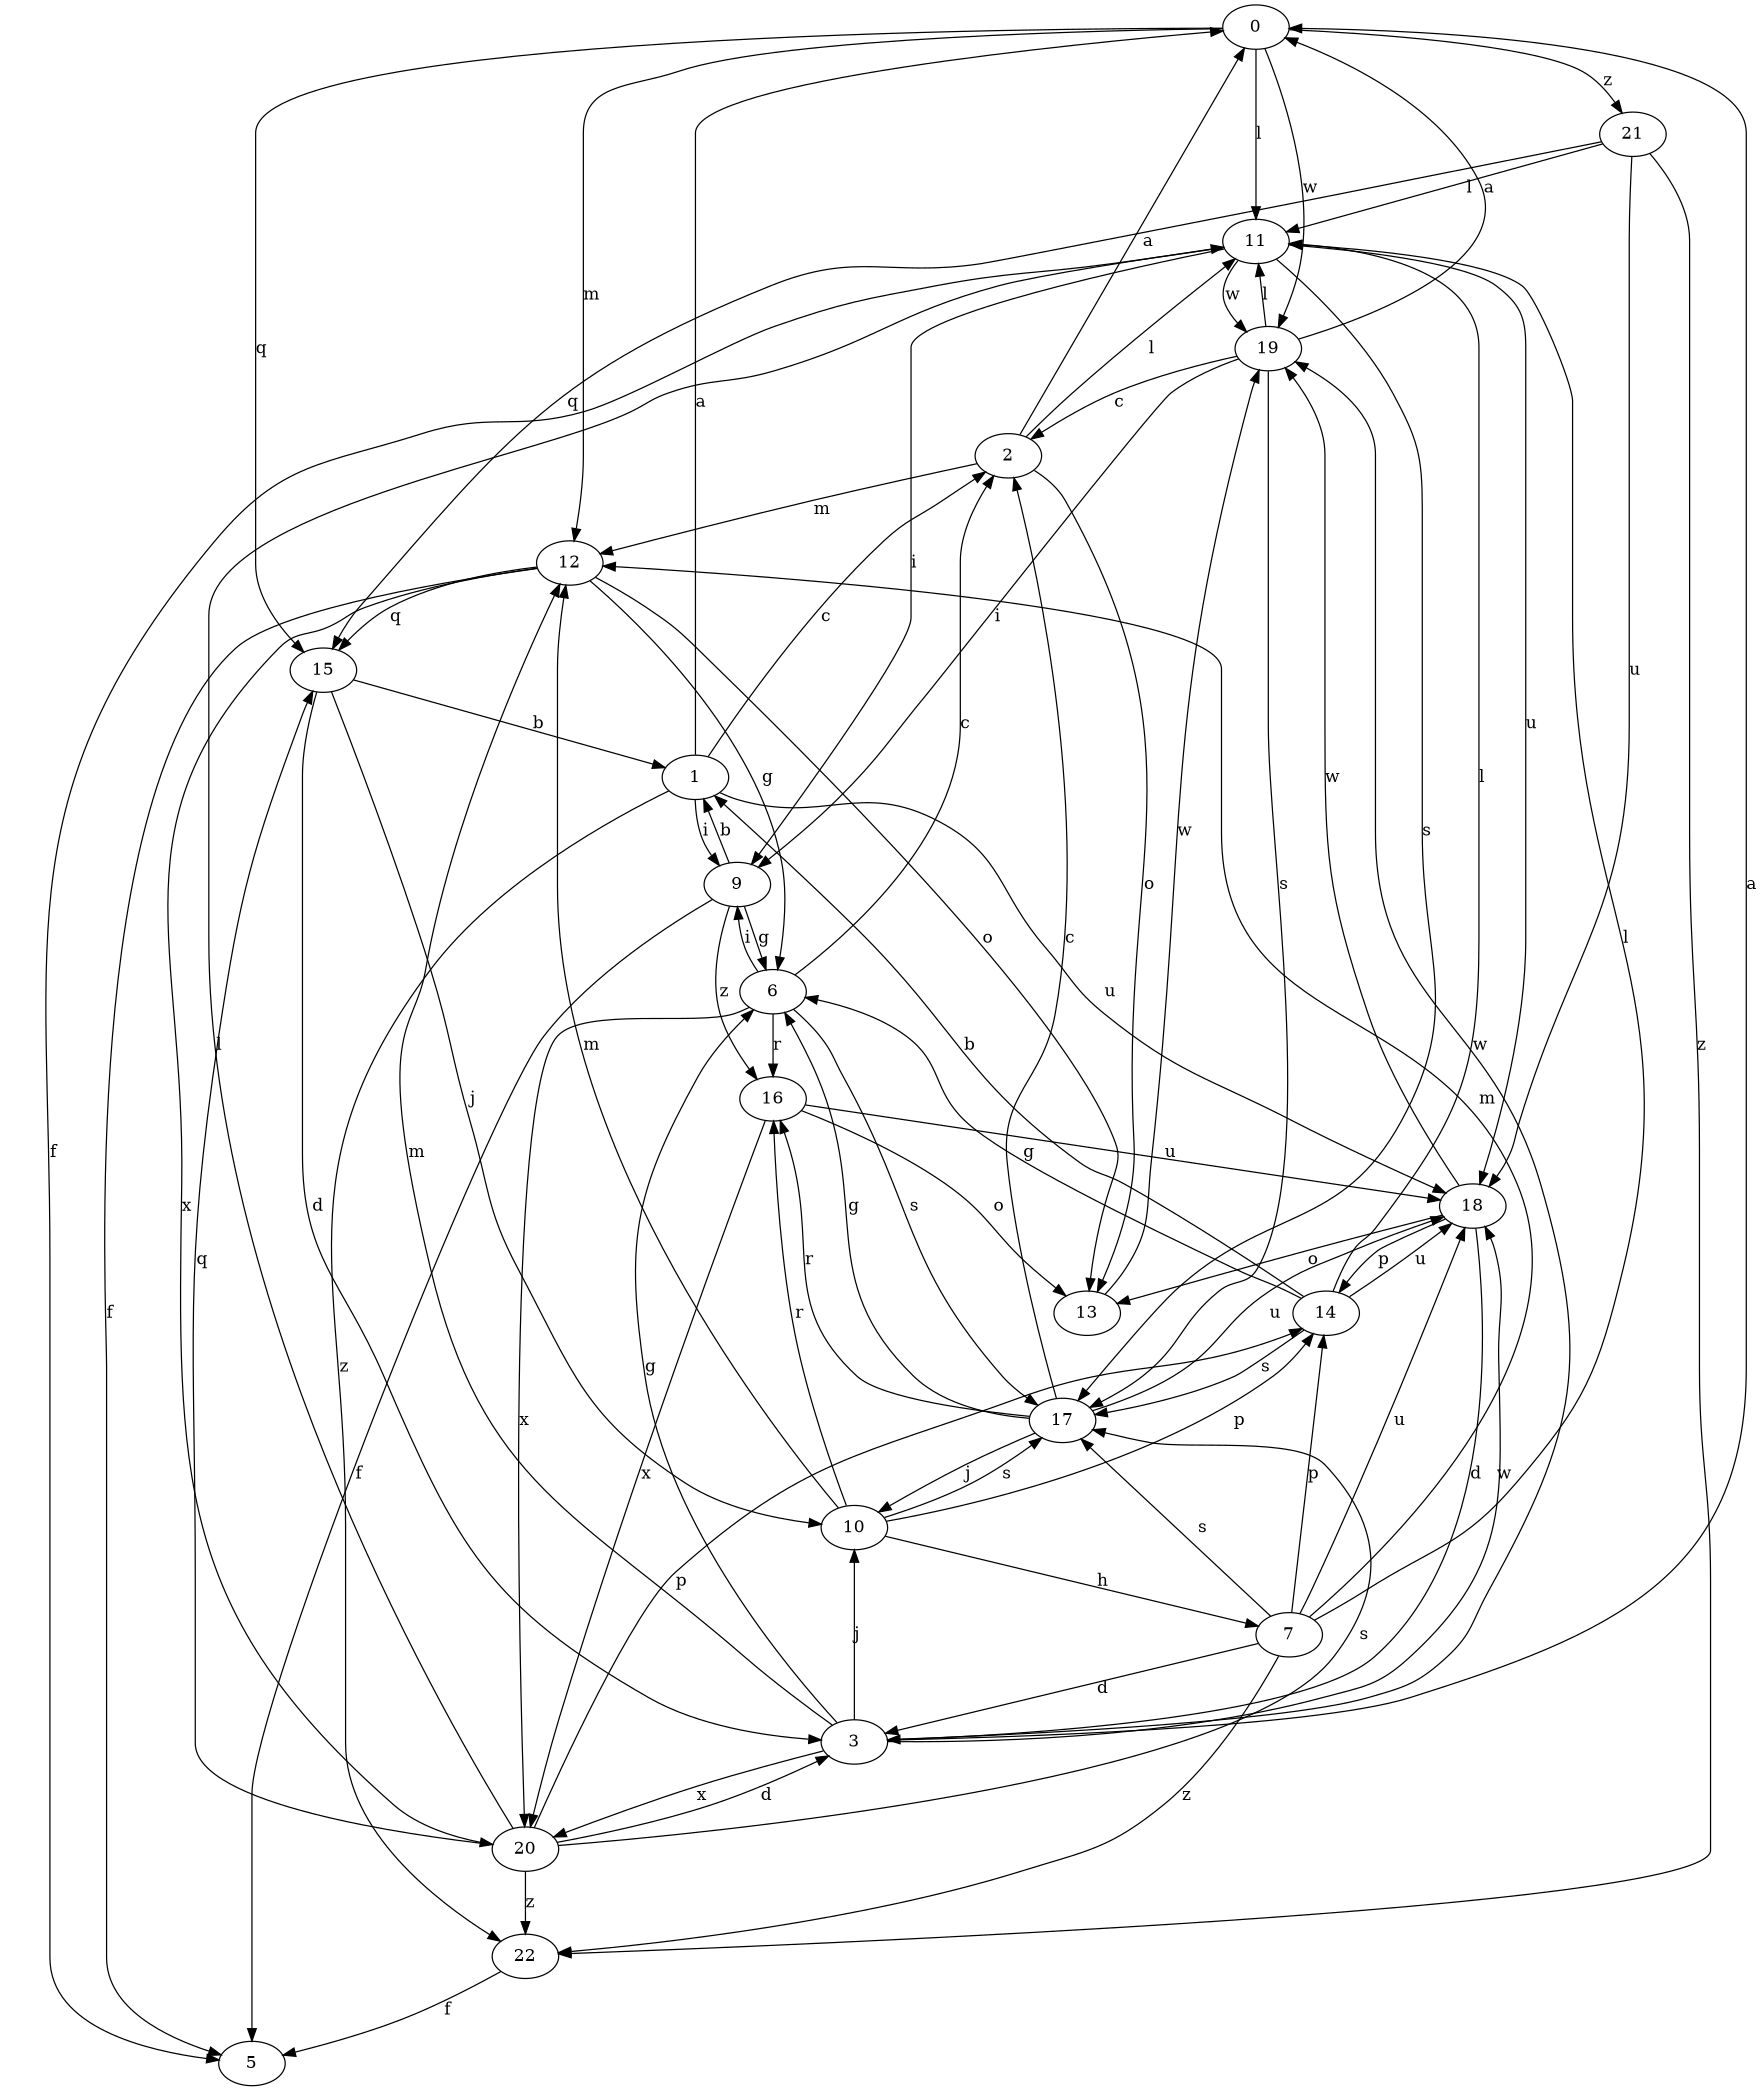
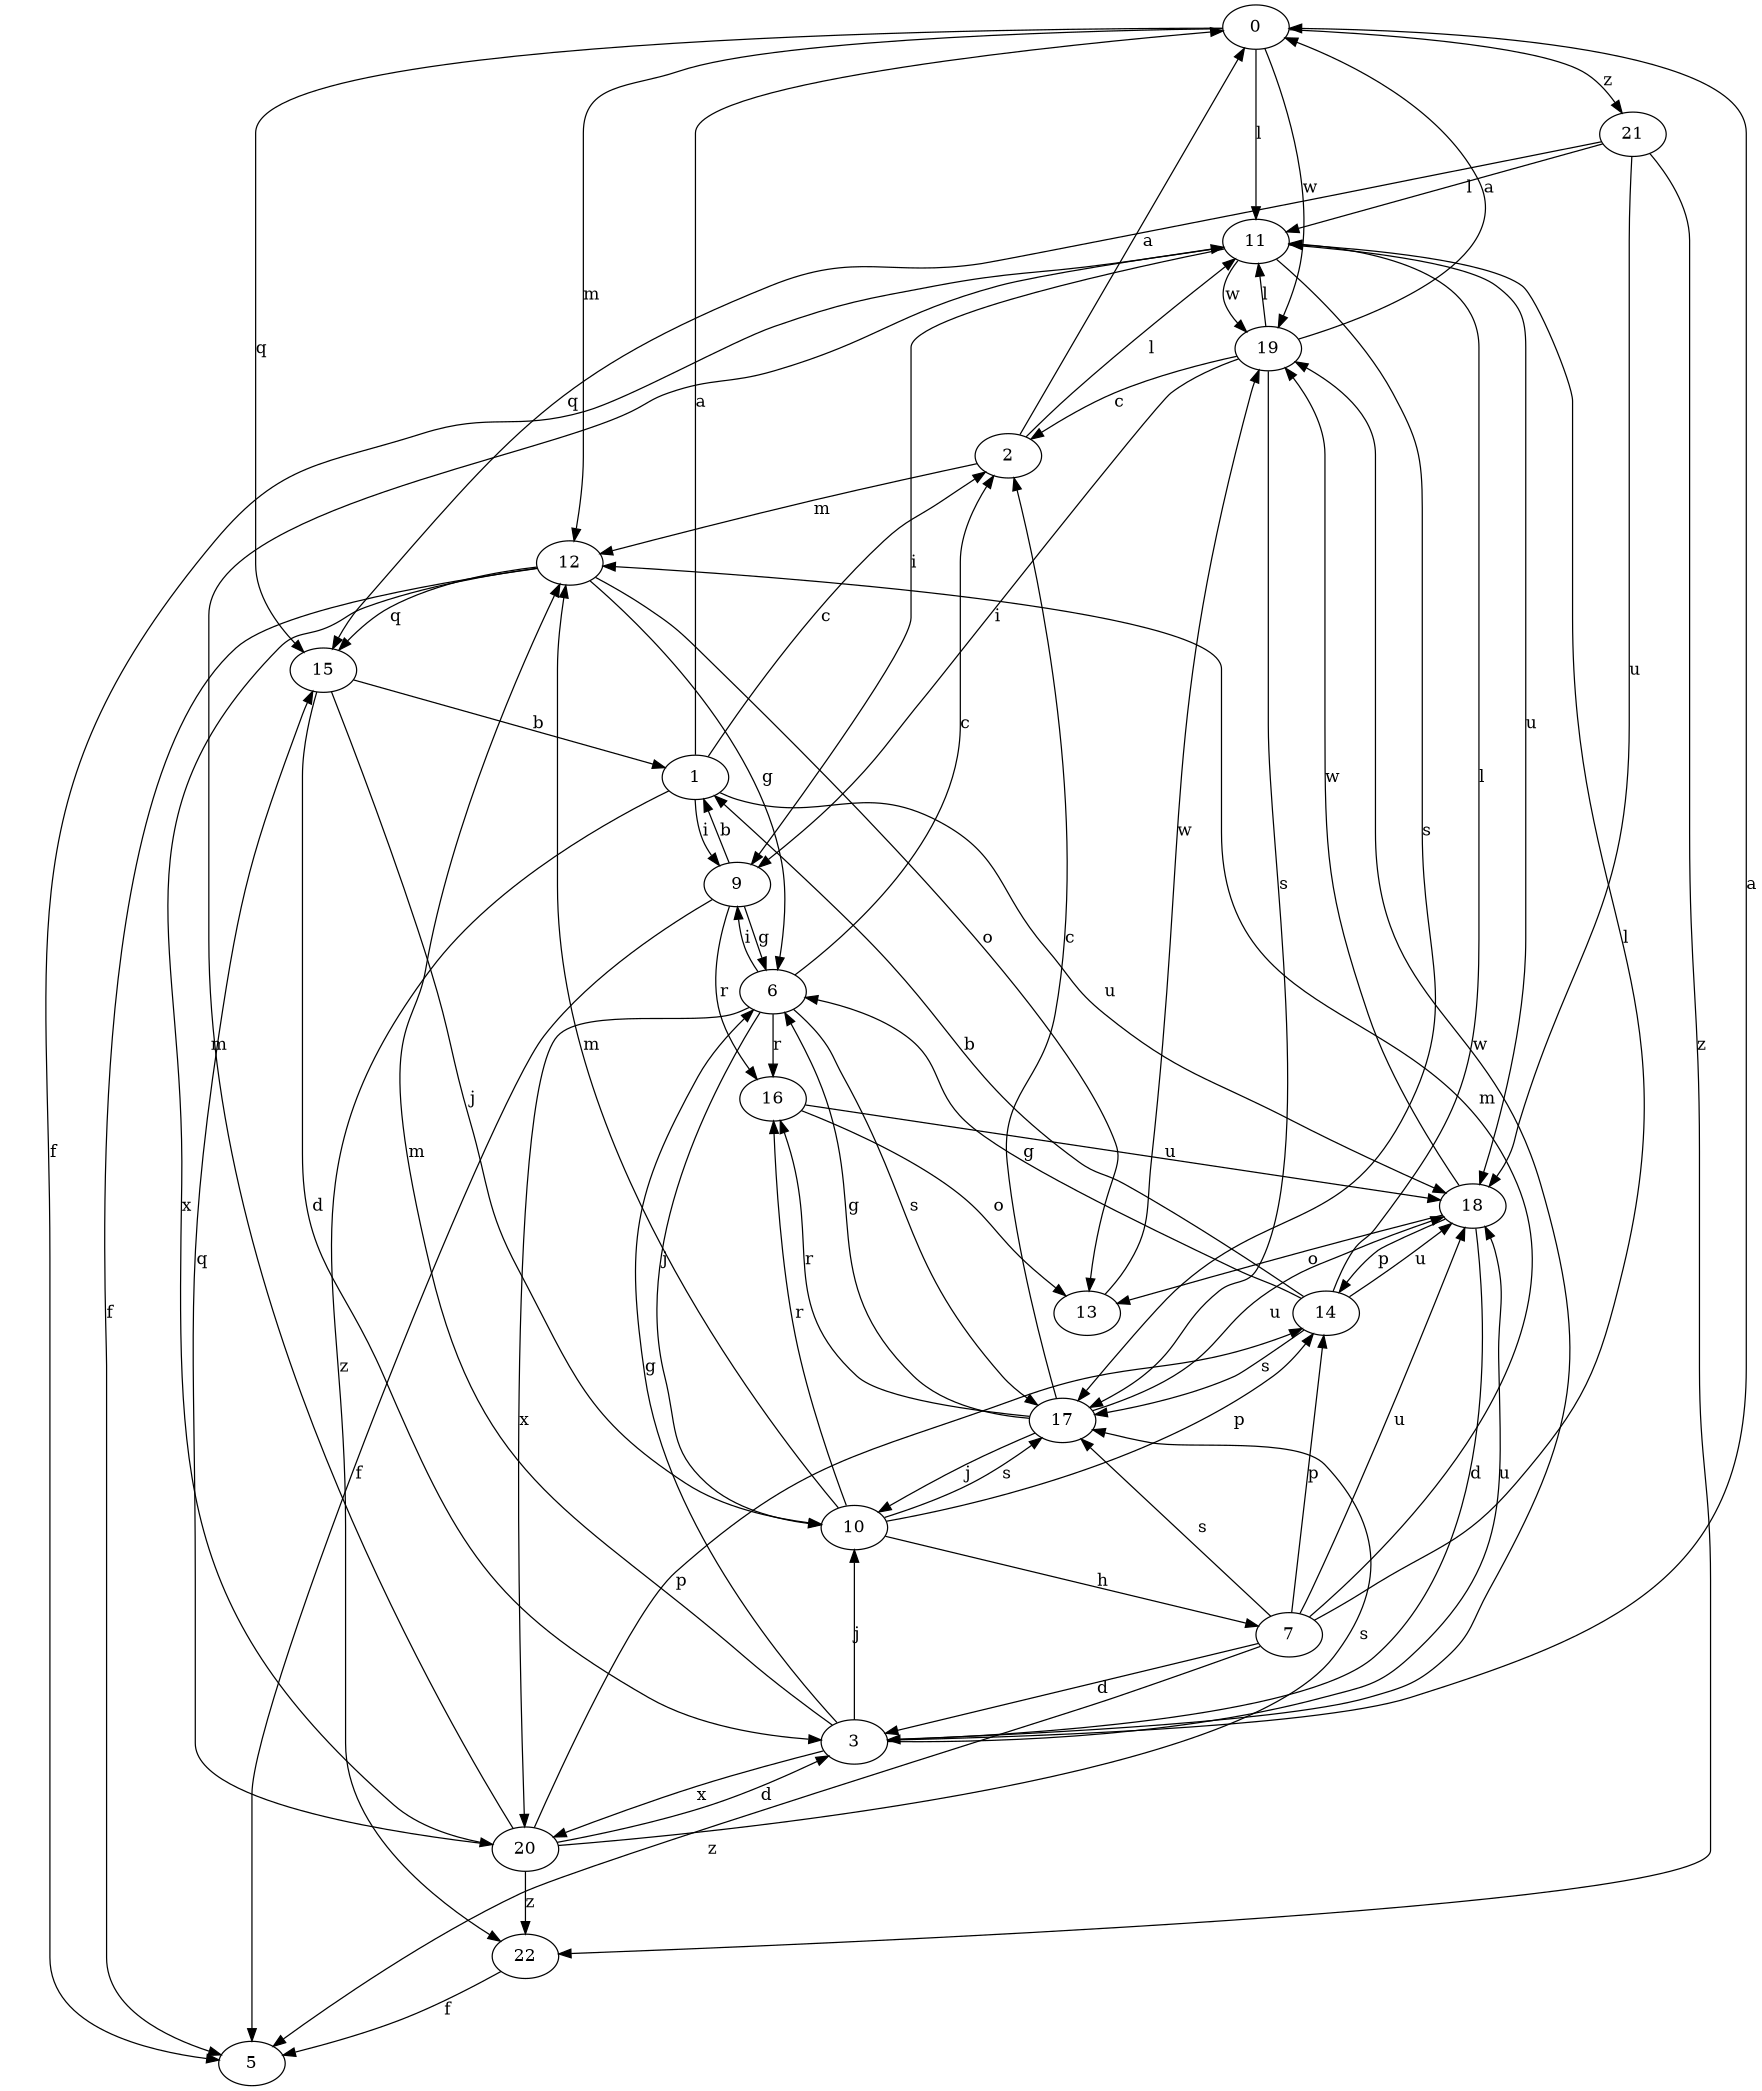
edge "2" -> "13": removed, label "o"
edge "9" -> "16": label "z" -> "r"
edge "20" -> "11": label "l" -> "m"
edge "6" -> "10": added, label "j"
edge "16" -> "20": removed, label "x"
edge "3" -> "18": label "w" -> "u"
edge "7" -> "22": now "7" -> "5"
